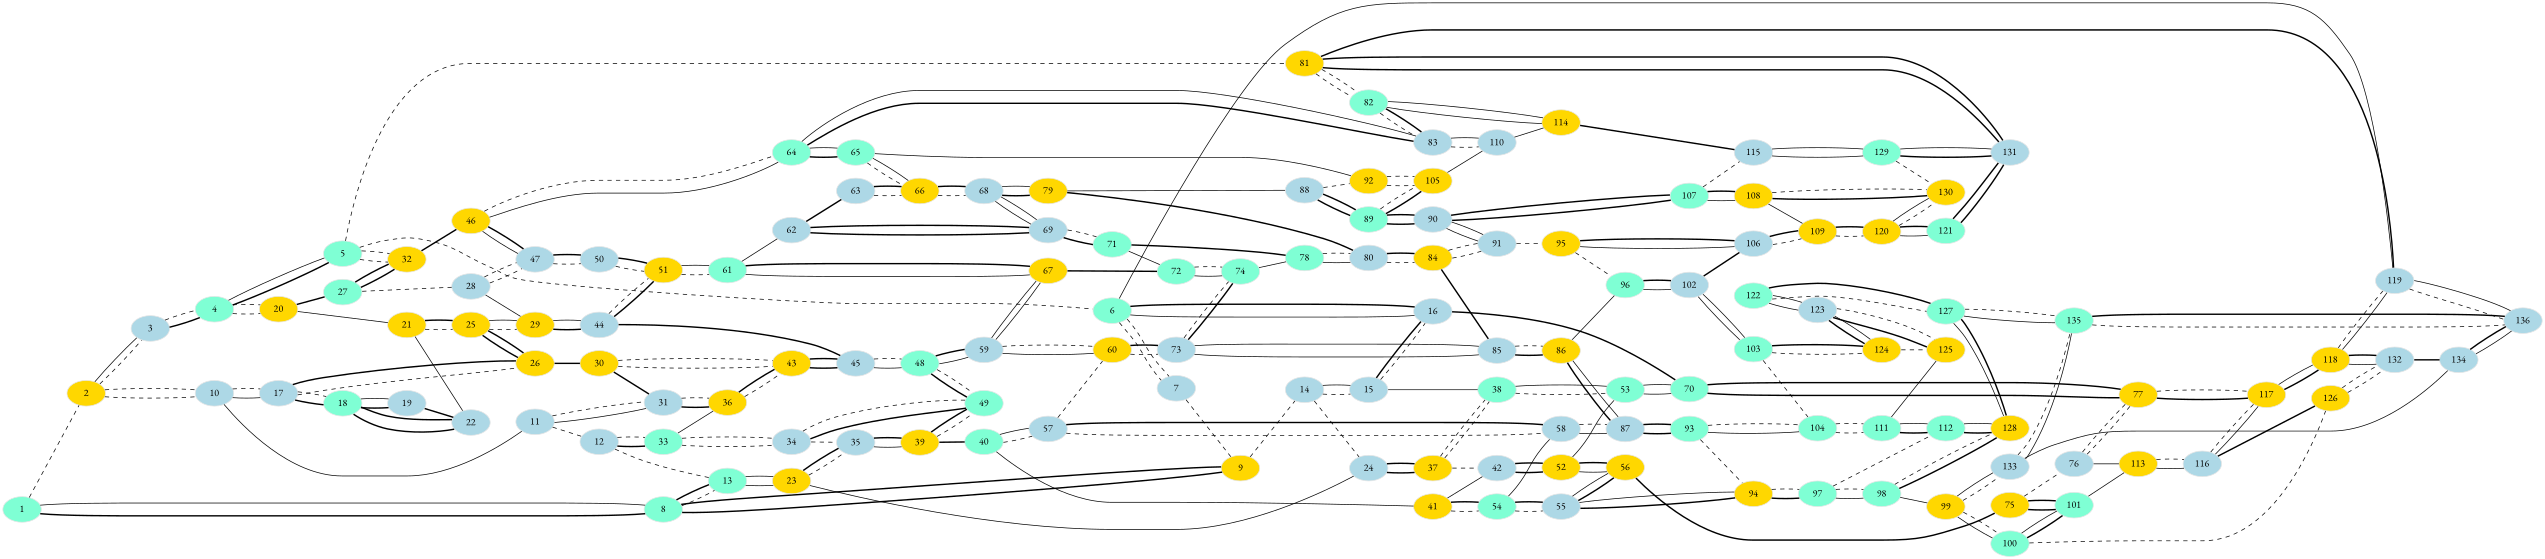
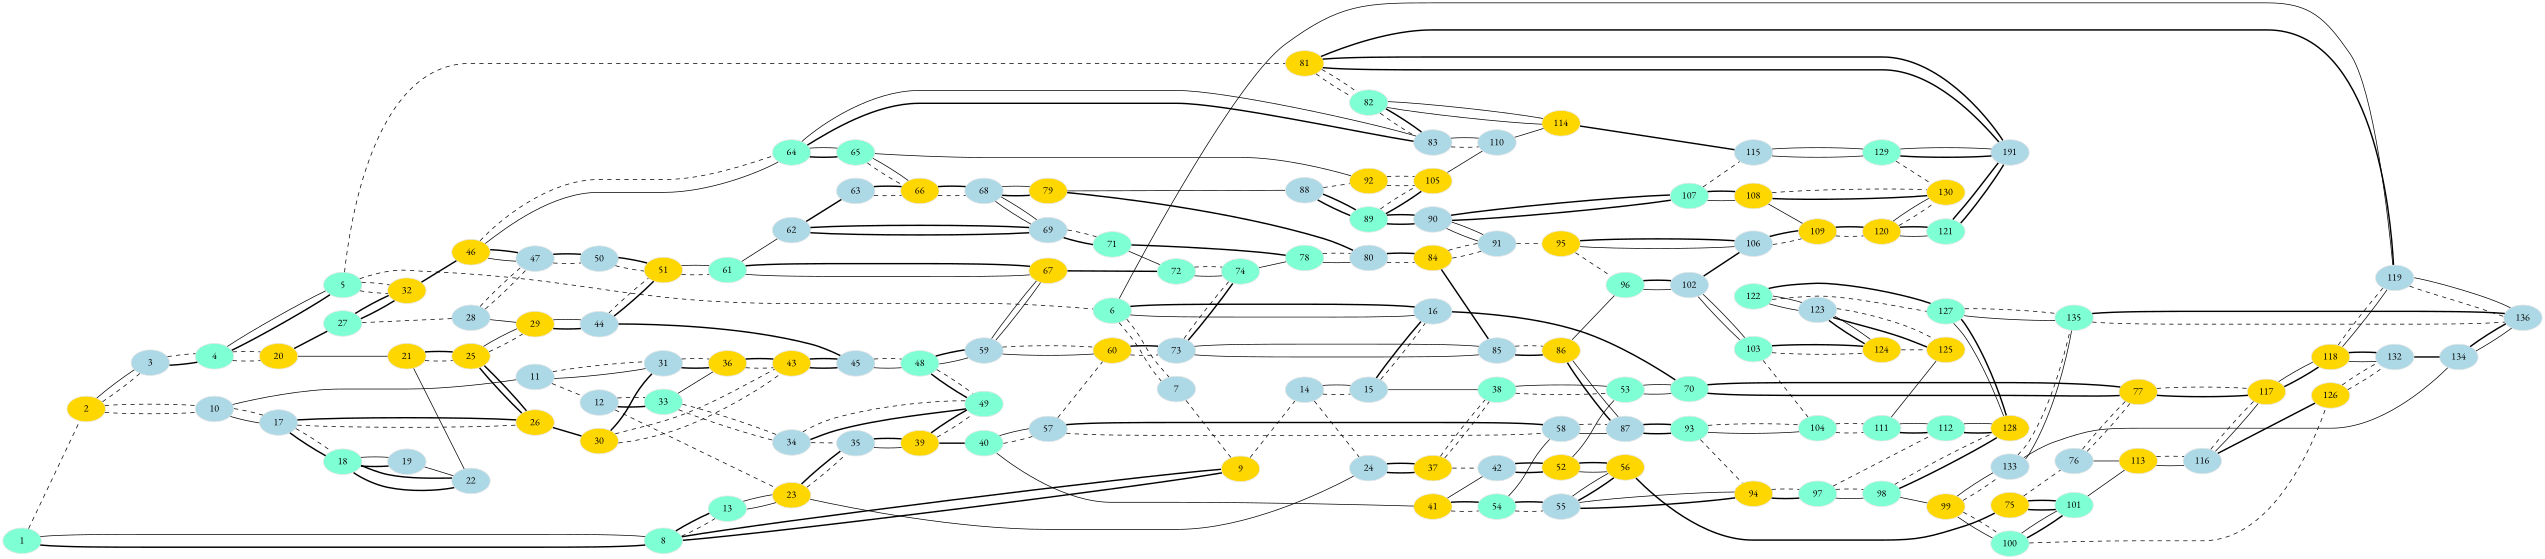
node "131": label "131" -> "191"
edge "19" -- "22": style bold -> solid
edge "12" -- "13": now "12" -- "23"
